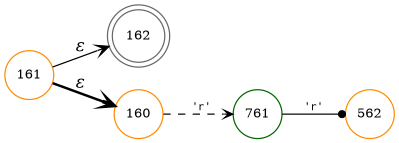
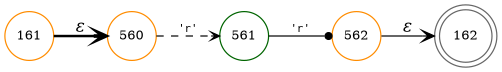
edge "161" -> "162": now "562" -> "162"
node "160": label "160" -> "560"
node "761": label "761" -> "561"
